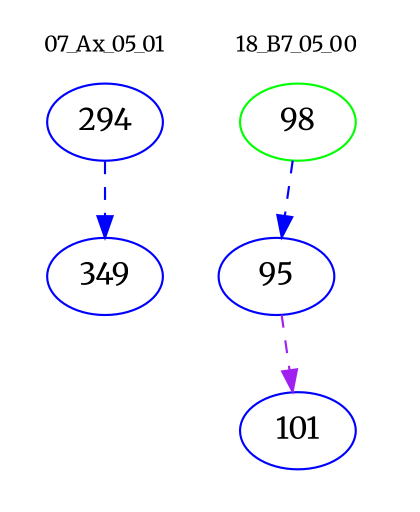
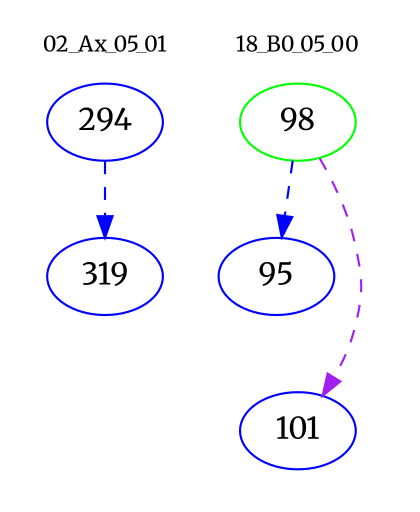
cluster "07_Ax_05_01": label "07_Ax_05_01" -> "02_Ax_05_01"
cluster "18_B7_05_00": label "18_B7_05_00" -> "18_B0_05_00"
node "349": label "349" -> "319"
edge "95" -> "101": now "98" -> "101"
